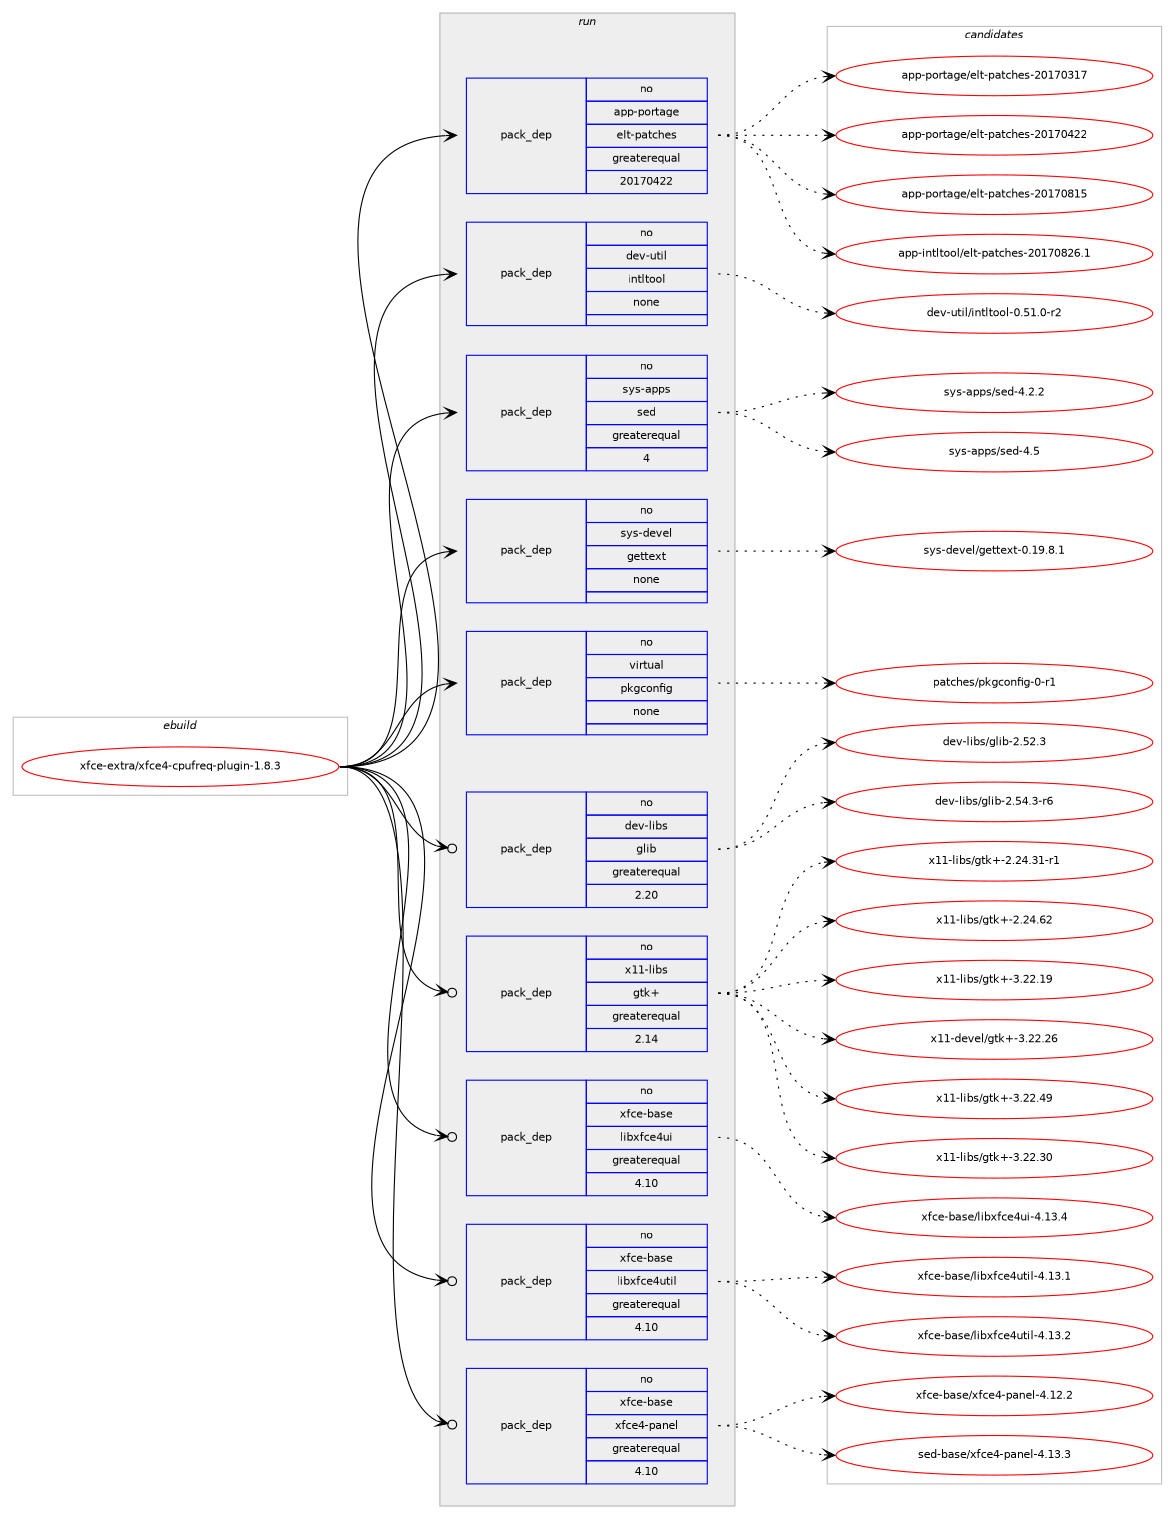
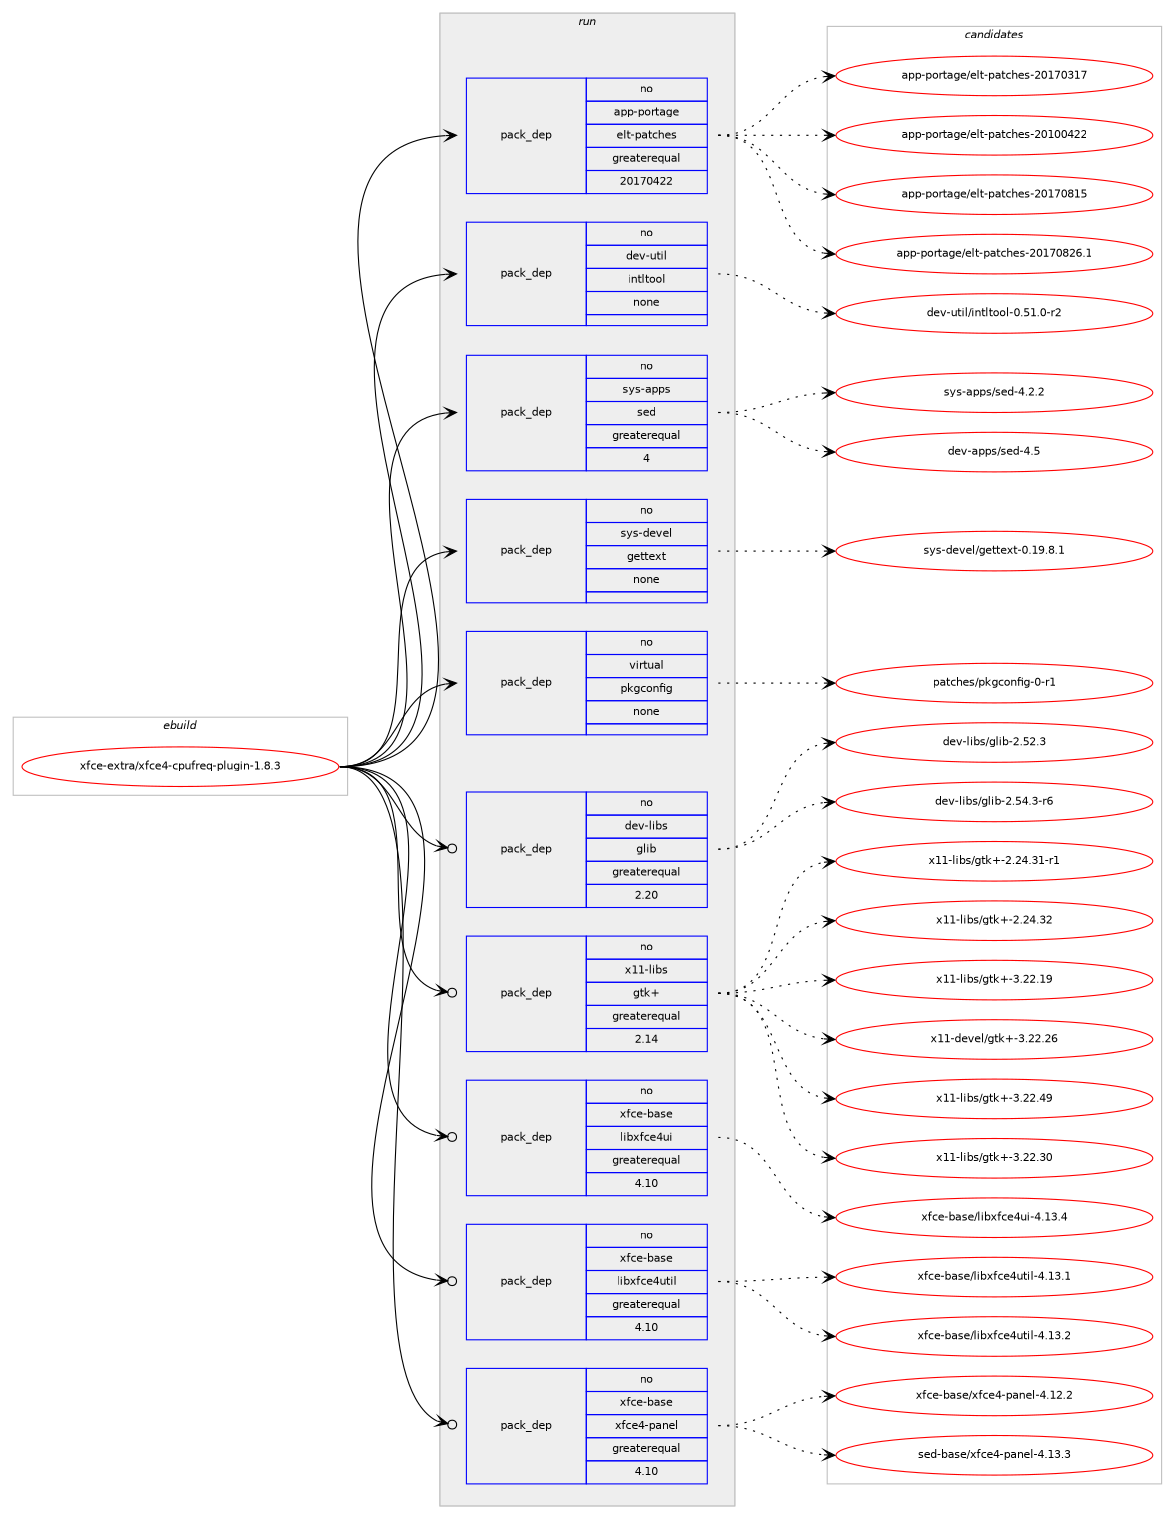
node "app-portage/elt-patches-20170422": label "app-portage/elt-patches-20170422" -> "app-portage/elt-patches-20100422"
node "app-intltool/elt-patches-20170826.1": label "app-intltool/elt-patches-20170826.1" -> "app-portage/elt-patches-20170826.1"
node "sys-apps/sed-4.5": label "sys-apps/sed-4.5" -> "dev-apps/sed-4.5"
node "x11-libs/gtk+-2.24.62": label "x11-libs/gtk+-2.24.62" -> "x11-libs/gtk+-2.24.32"
